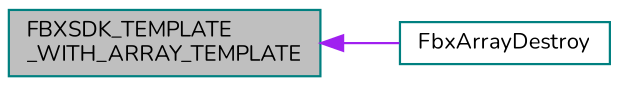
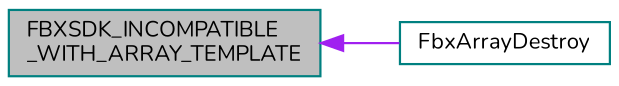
node "FBXSDK_TEMPLATE _WITH_ARRAY_TEMPLATE": label "FBXSDK_TEMPLATE _WITH_ARRAY_TEMPLATE" -> "FBXSDK_INCOMPATIBLE _WITH_ARRAY_TEMPLATE"
